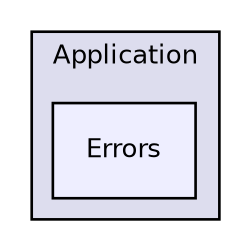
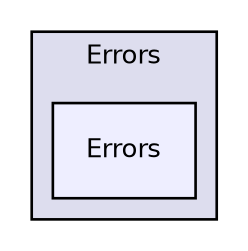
cluster "Application": label "Application" -> "Errors"
